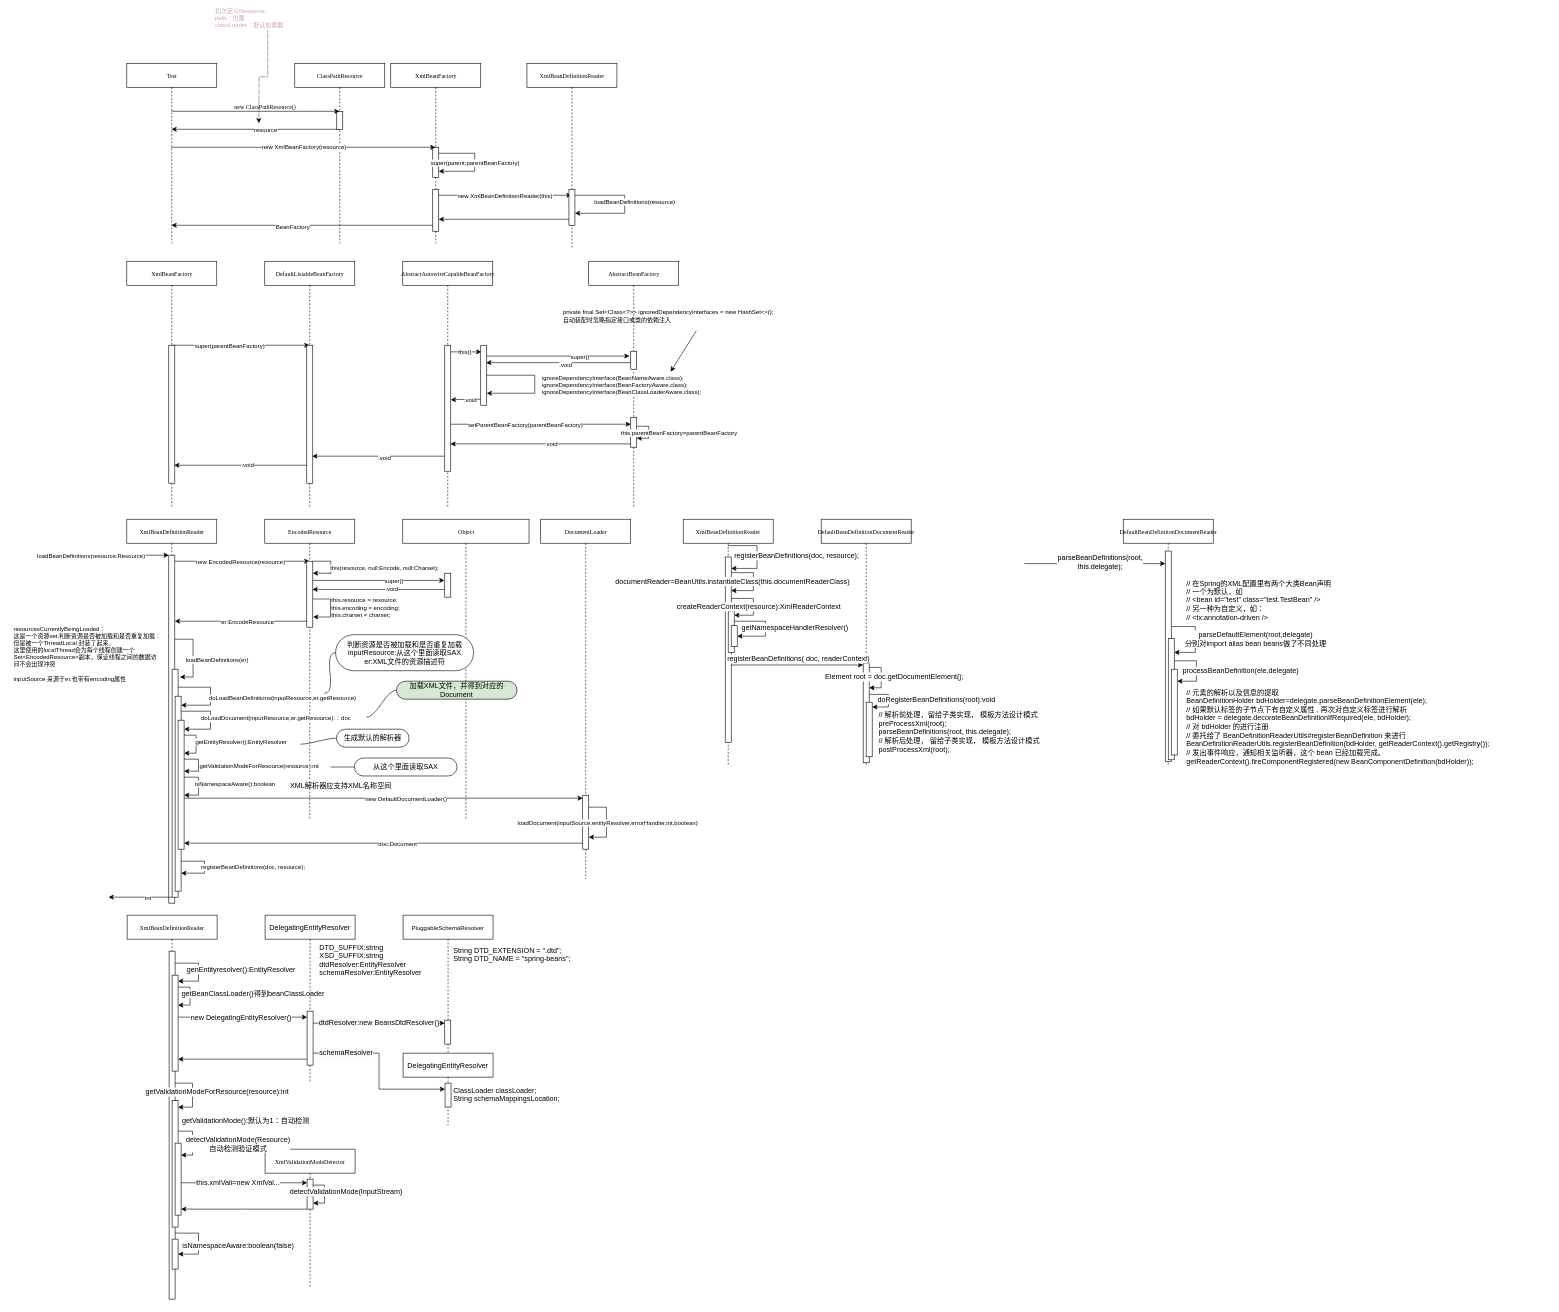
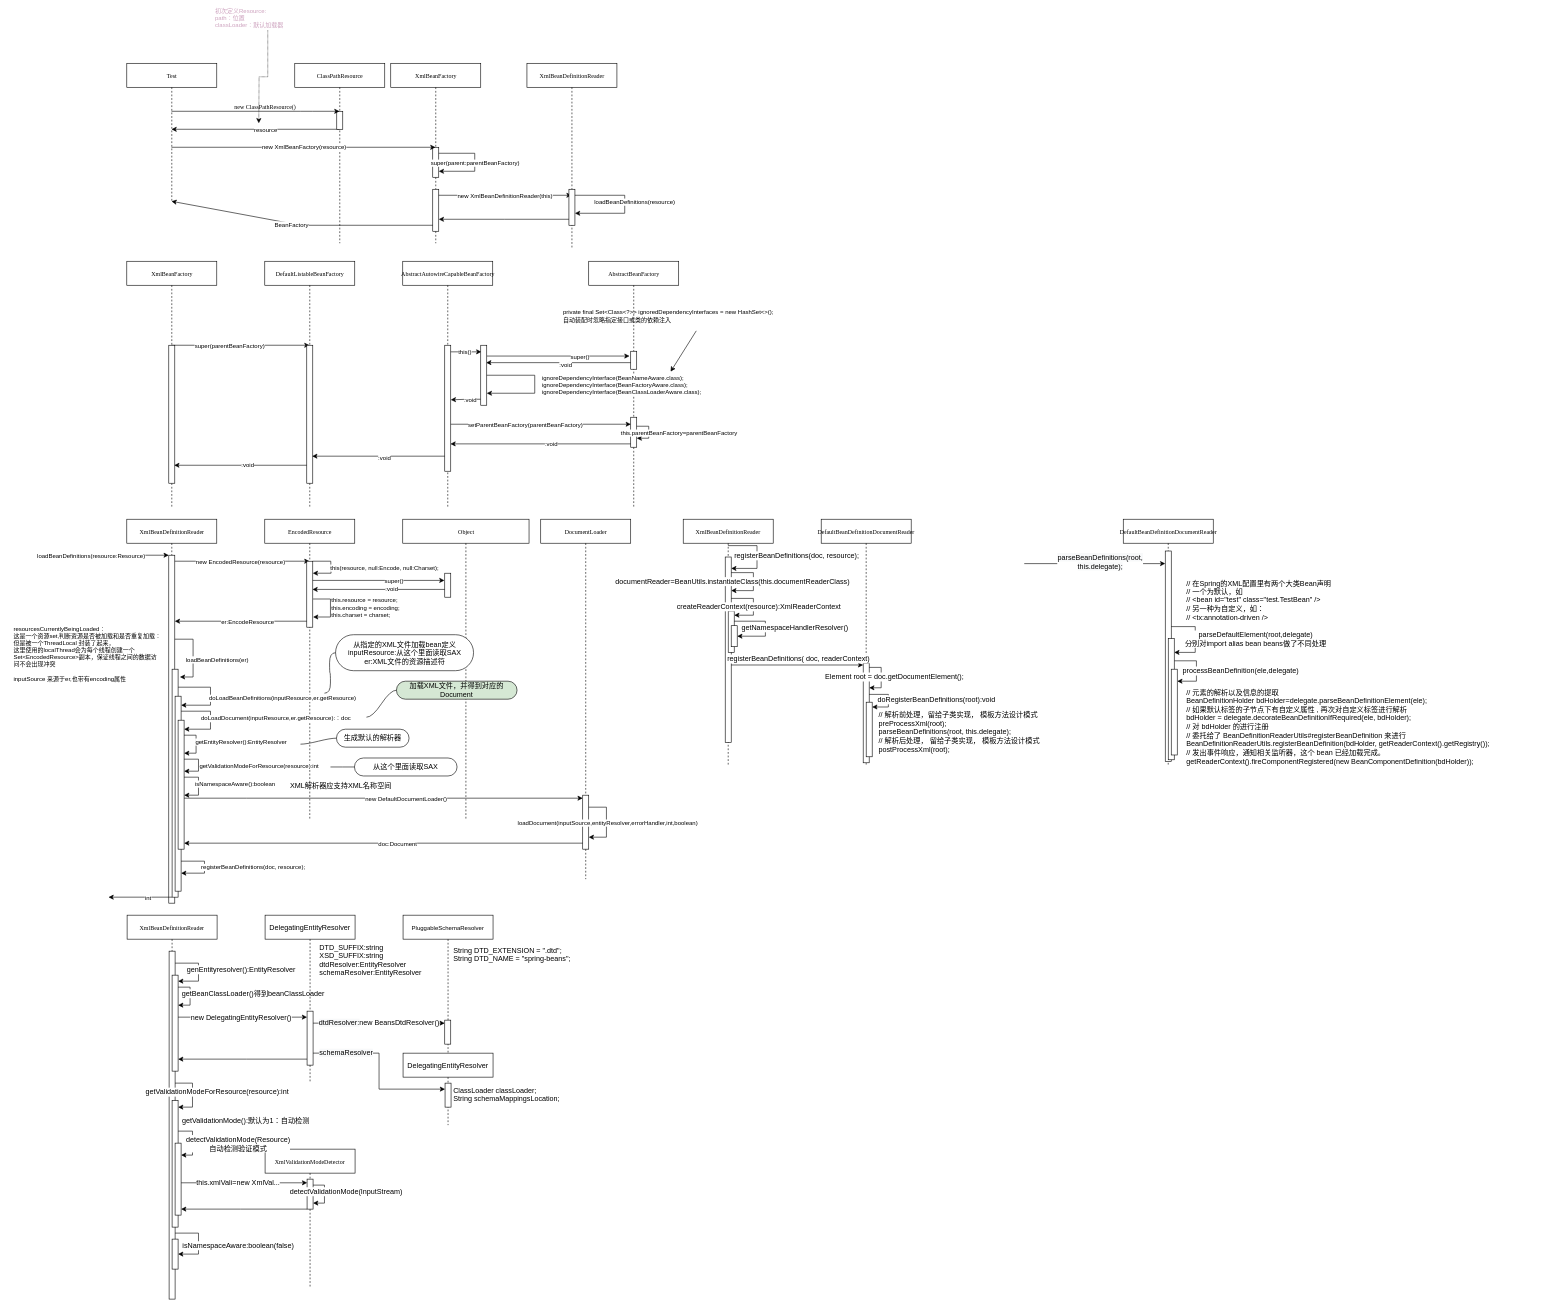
node "Test": size 90x180 -> 90x138
node "判断资源是否被加载和是否重复加载 inputResource:从这个里面读取SAX er:XML文件的资源描述符": label "判断资源是否被加载和是否重复加载 inputResource:从这个里面读取SAX er:XML文件的资源描述符" -> "从指定的XML文件加载bean定义 inputResource:从这个里面读取SAX er:XML文件的资源描述符"
